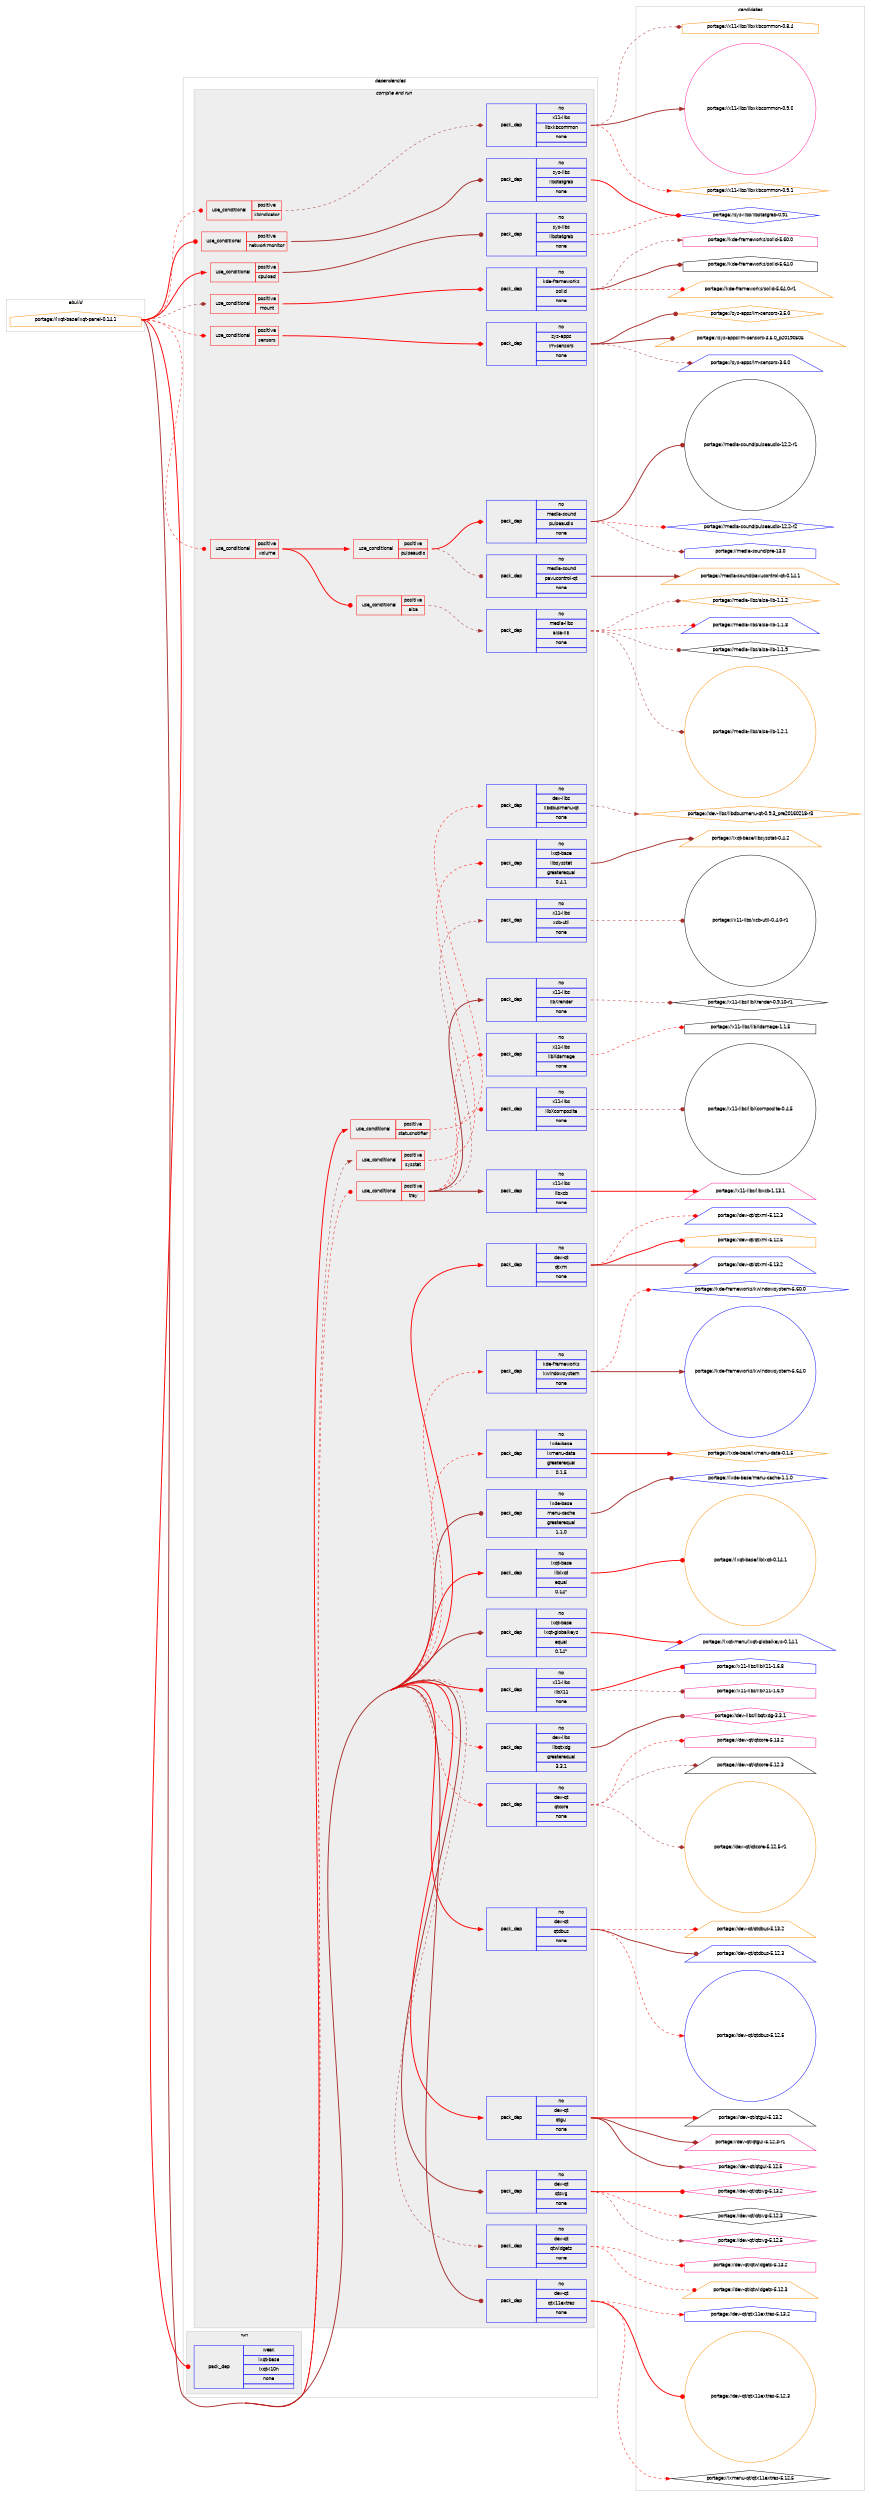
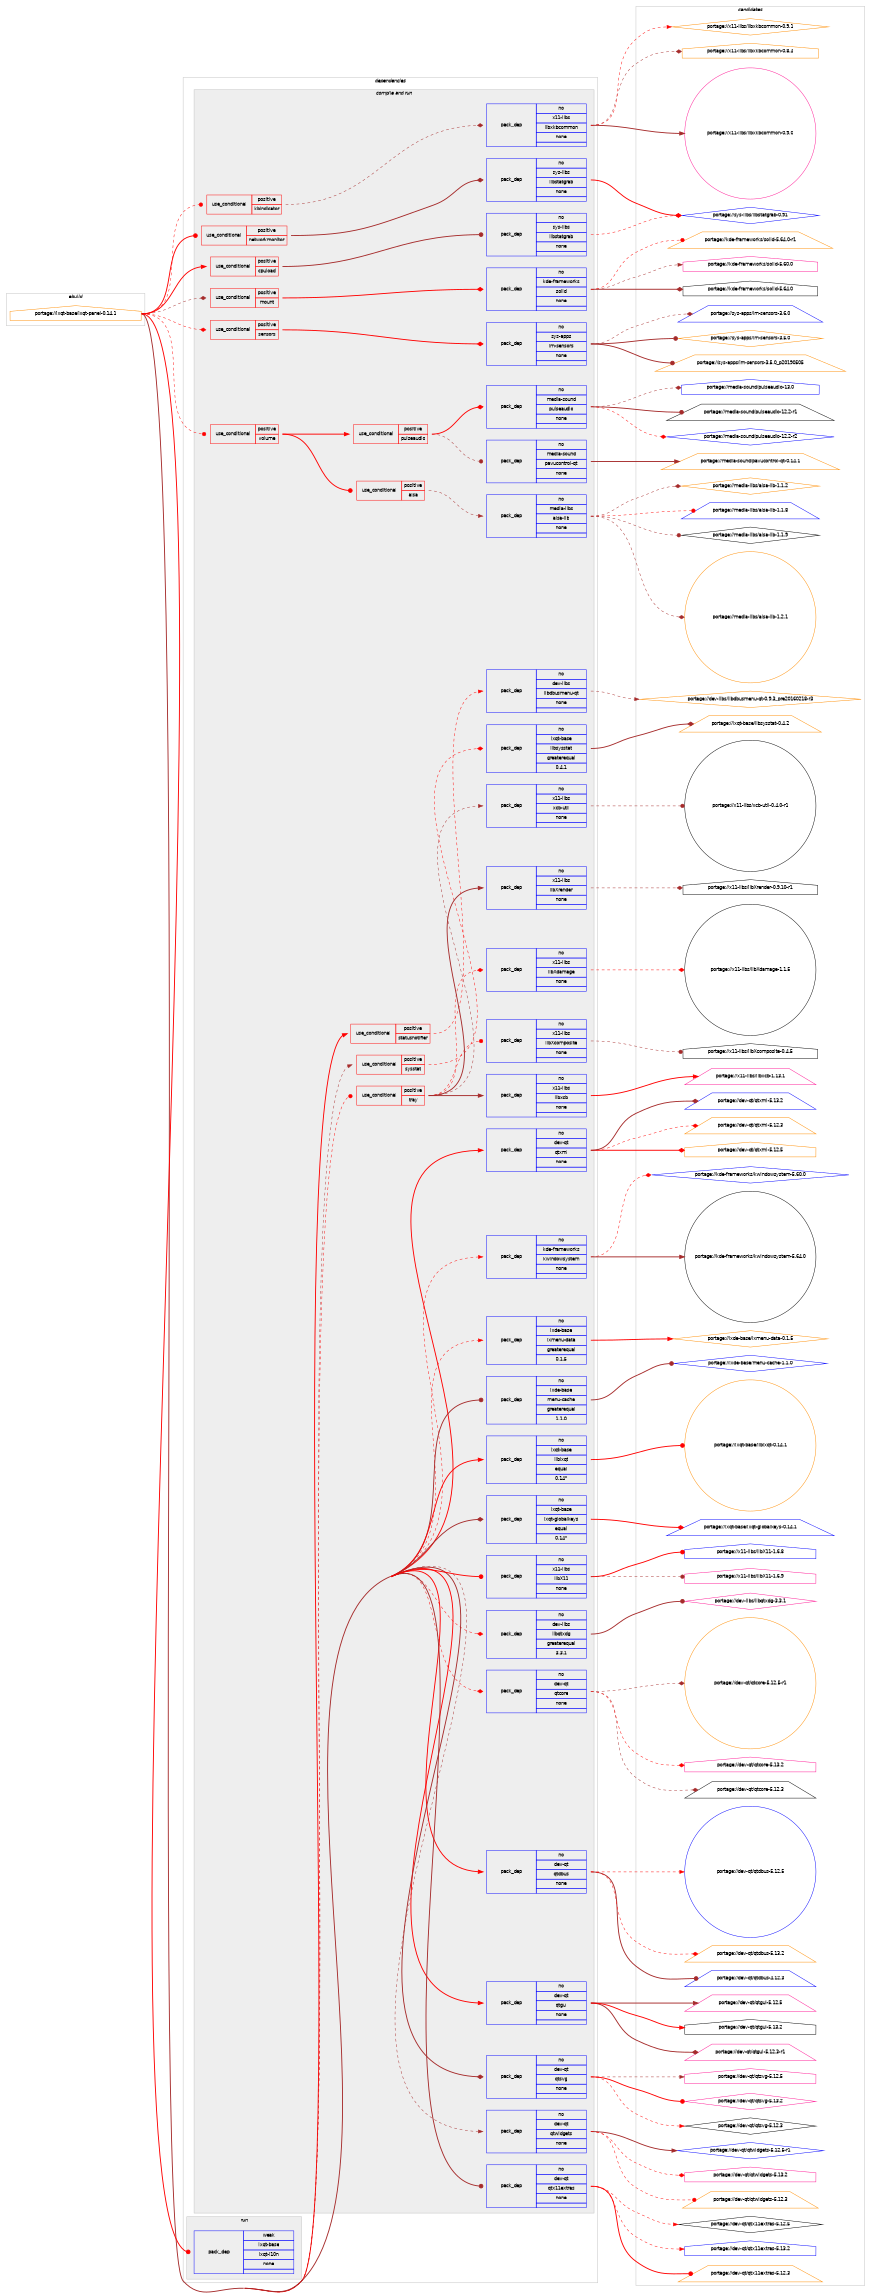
node "portage://media-sound/pulseaudio-12.2-r1": shape circle -> trapezium
node "portage://media-sound/pre-13.0": label "portage://media-sound/pre-13.0" -> "portage://media-sound/pulseaudio-13.0"
node "portage://x11-libs/libXrender-0.9.10-r1": shape diamond -> house
node "portage://x11-libs/libXdamage-1.1.5": shape house -> circle
node "portage://x11-libs/libXcomposite-0.4.5": shape circle -> house
node "portage://dev-qt/qtxml-5.12.3": color blue -> darkorange
node "portage://kde-frameworks/kwindowsystem-5.64.0": color blue -> black
node "portage://lxqt-menu/lxqt-globalkeys-0.14.1": label "portage://lxqt-menu/lxqt-globalkeys-0.14.1" -> "portage://lxqt-base/lxqt-globalkeys-0.14.1"
node "portage://dev-qt/qtdbus-5.12.3": label "portage://dev-qt/qtdbus-5.12.3" -> "portage://dev-qt/qtdbus-4.12.3"
node "portage://dev-qt/qtgui-5.13.2": shape trapezium -> house
node "portage://dev-qt/qtwidgets-5.12.5-r1": added
node "portage://dev-qt/qtgui-5.12.5": shape diamond -> trapezium
node "portage://dev-qt/qtsvg-5.12.5": shape diamond -> house
node "portage://dev-qt/qtx11extras-5.12.3": shape circle -> trapezium
node "portage://lxmenu-qt/qtx11extras-5.12.5": label "portage://lxmenu-qt/qtx11extras-5.12.5" -> "portage://dev-qt/qtx11extras-5.12.5"
